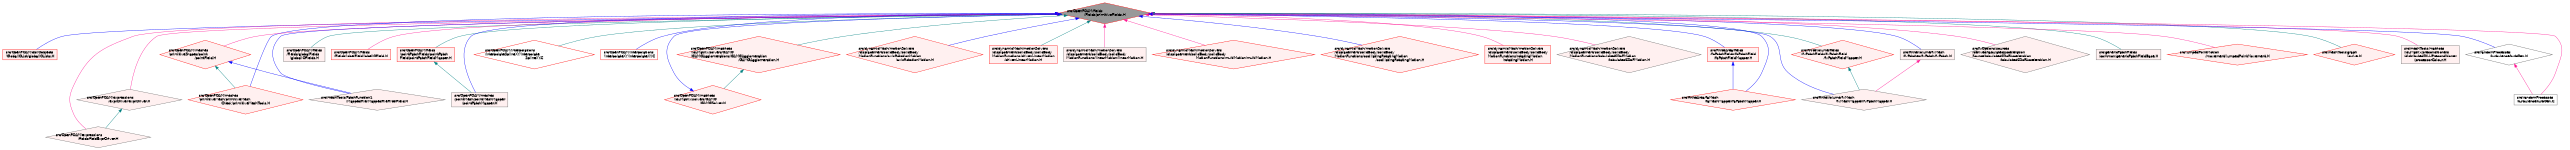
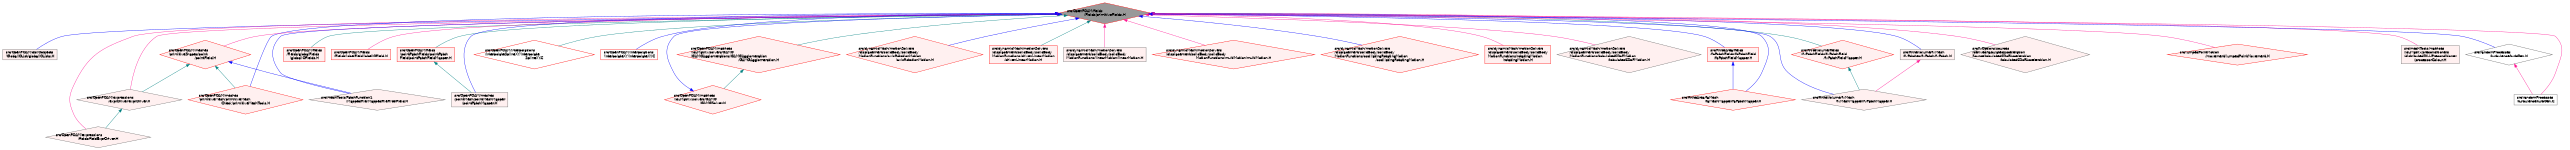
node "src/OpenFOAM/db/IOobjects /GlobalIOList/globalIOLists.H": color red -> gray40
node "src/OpenFOAM/fields /Fields/globalFields /globalIOFields.H": color gray40 -> red
node "src/genericPatchFields /common/genericPatchFieldBase.H": removed
node "src/meshTools/graph /curve.H": removed
edge "src/OpenFOAM/expressions /exprDriver/exprDriver.H" -> "src/OpenFOAM/meshes /primitiveShapes/point /pointField.H": added
